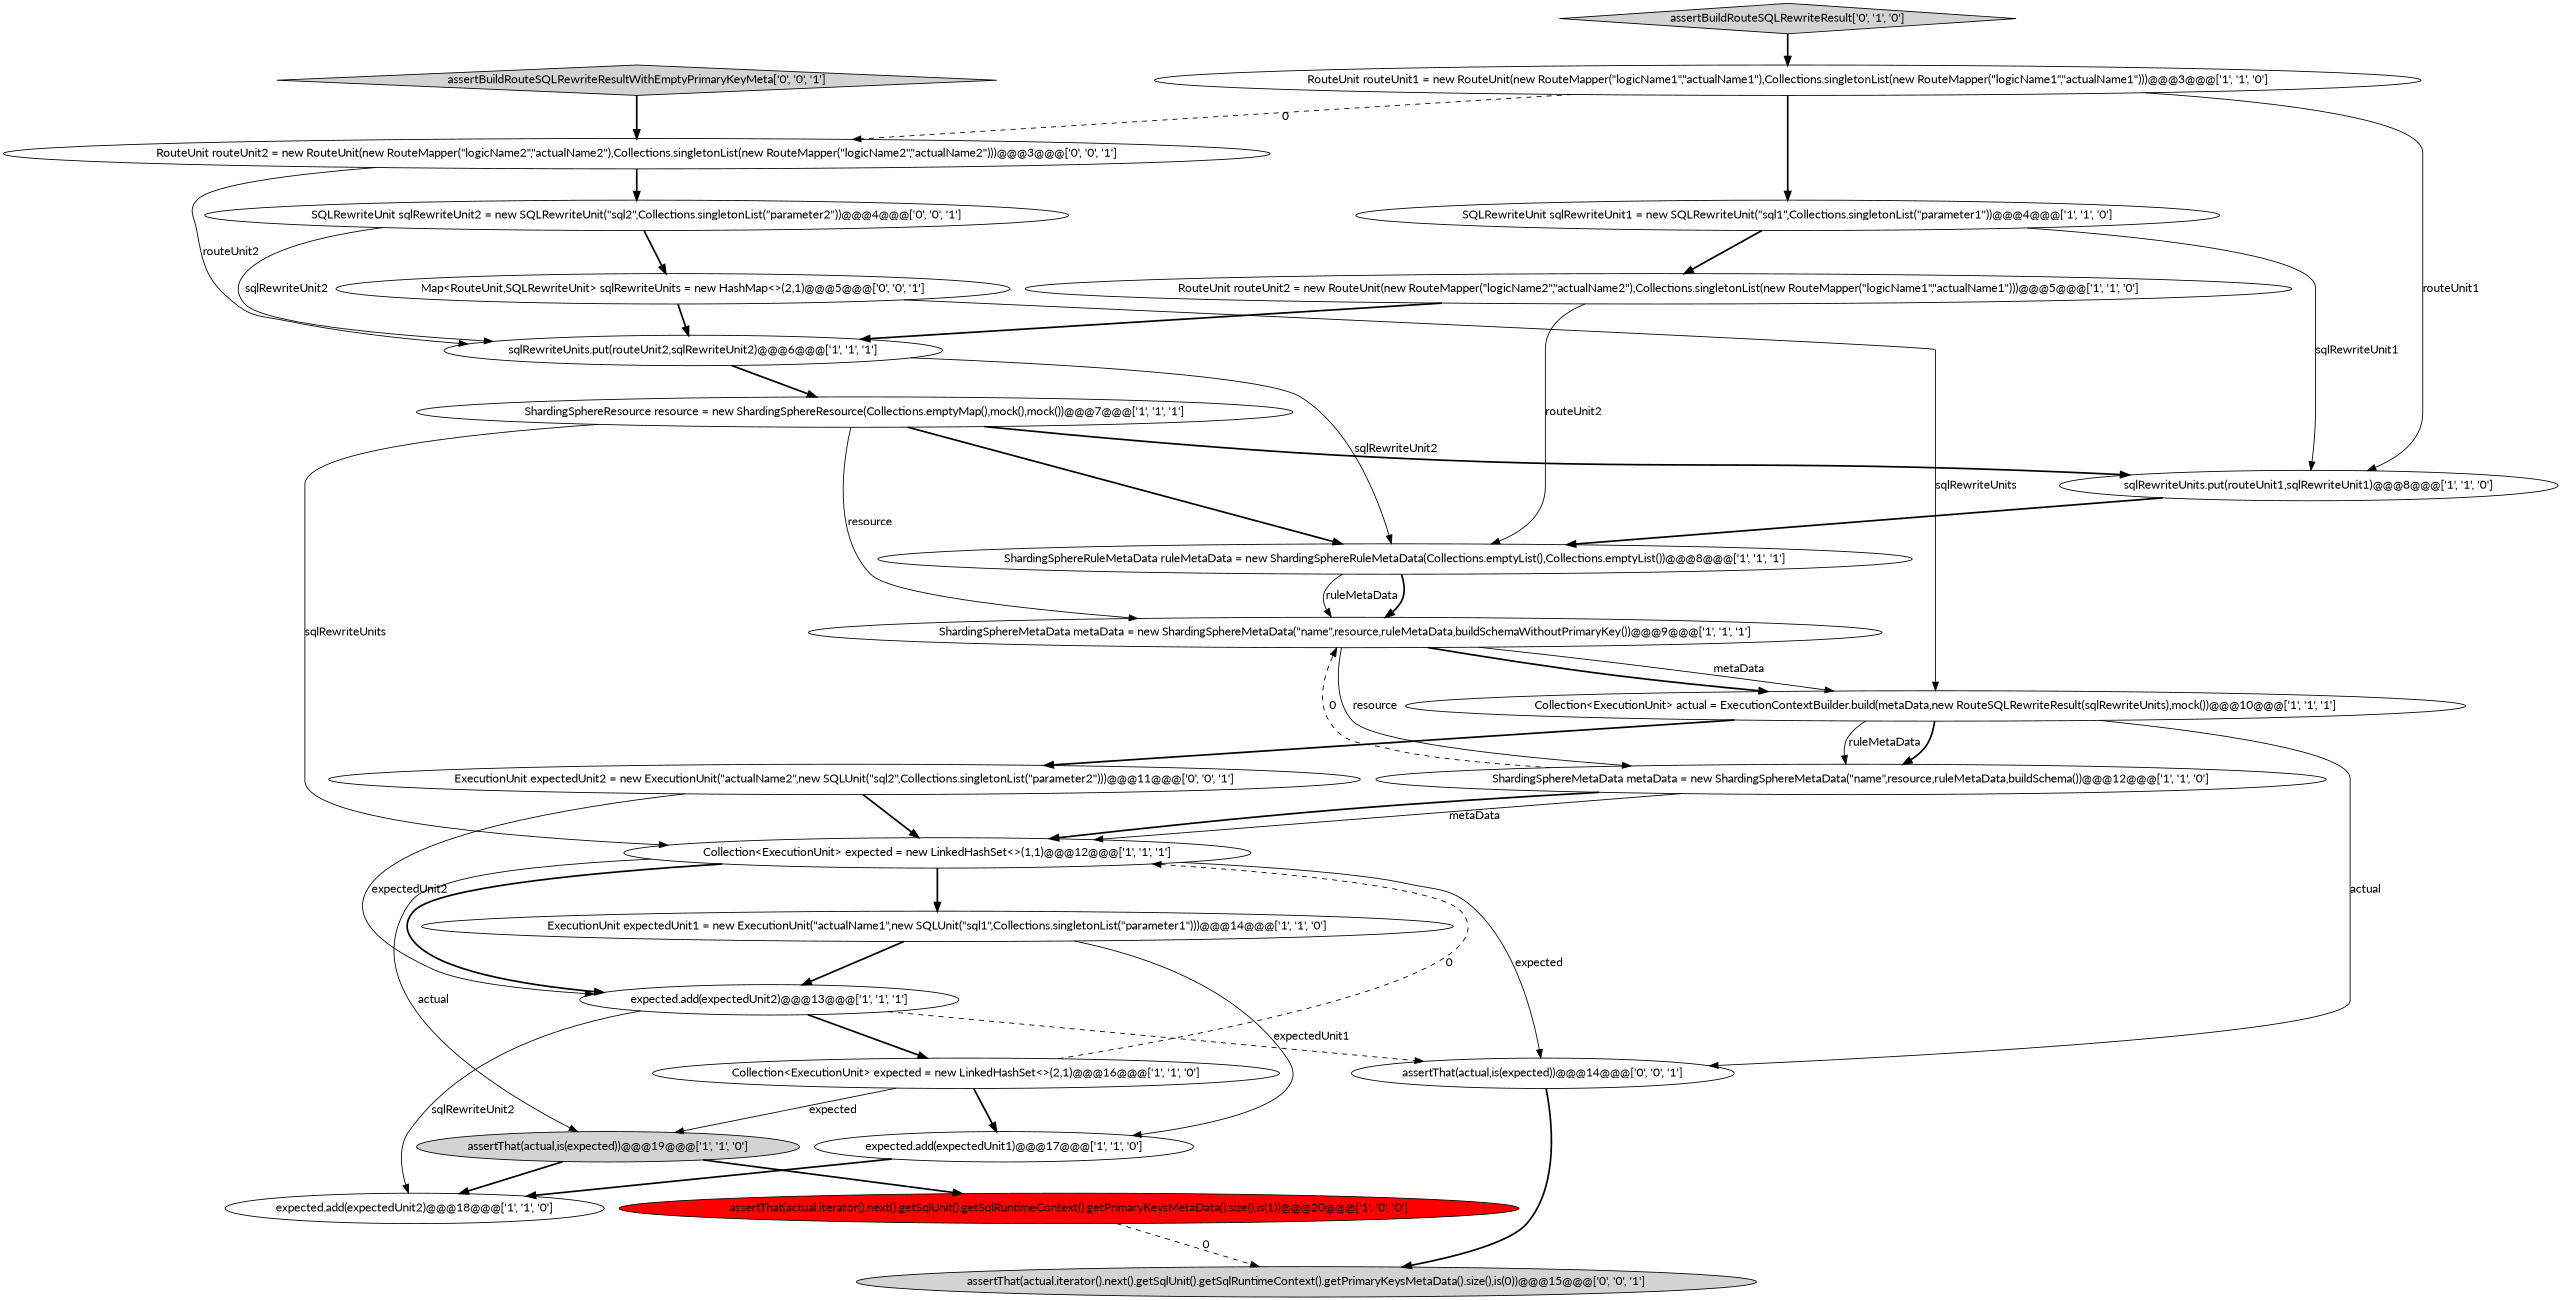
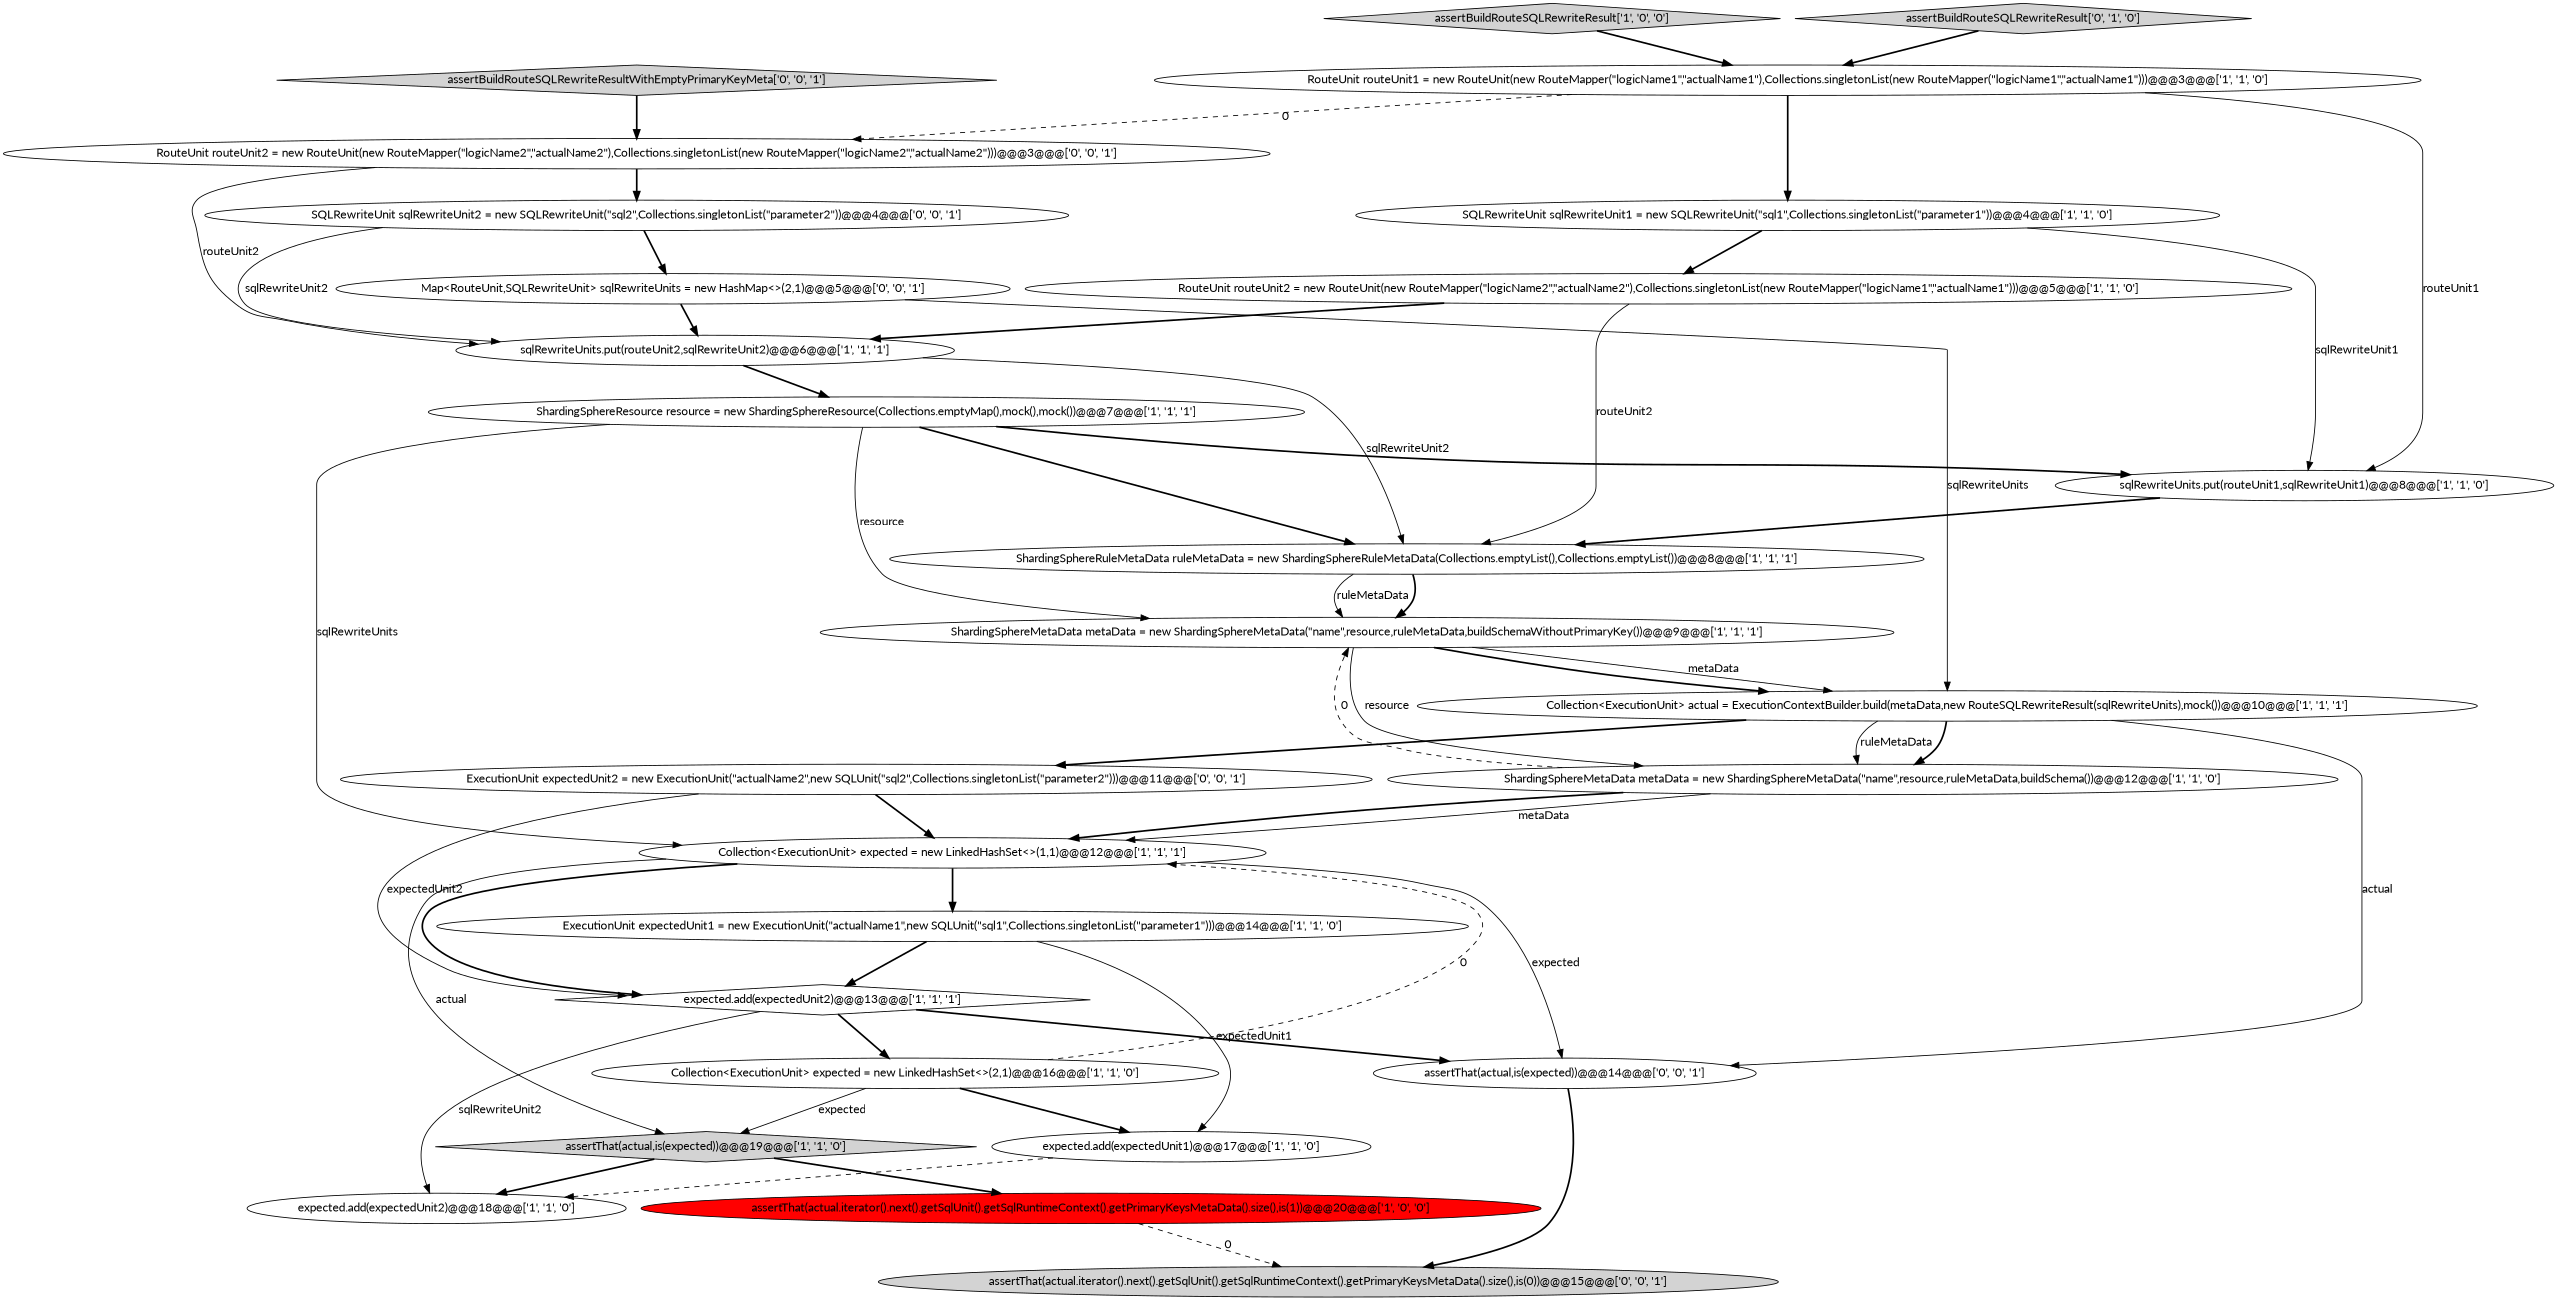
node "assertBuildRouteSQLRewriteResult['1', '0', '0']": added
node "expected.add(expectedUnit2)@@@13@@@['1', '1', '1']": shape ellipse -> diamond
edge "expected.add(expectedUnit2)@@@13@@@['1', '1', '1']" -> "assertThat(actual,is(expected))@@@14@@@['0', '0', '1']": style dashed -> bold
node "assertThat(actual,is(expected))@@@19@@@['1', '1', '0']": shape ellipse -> diamond
edge "expected.add(expectedUnit1)@@@17@@@['1', '1', '0']" -> "expected.add(expectedUnit2)@@@18@@@['1', '1', '0']": style bold -> dashed
